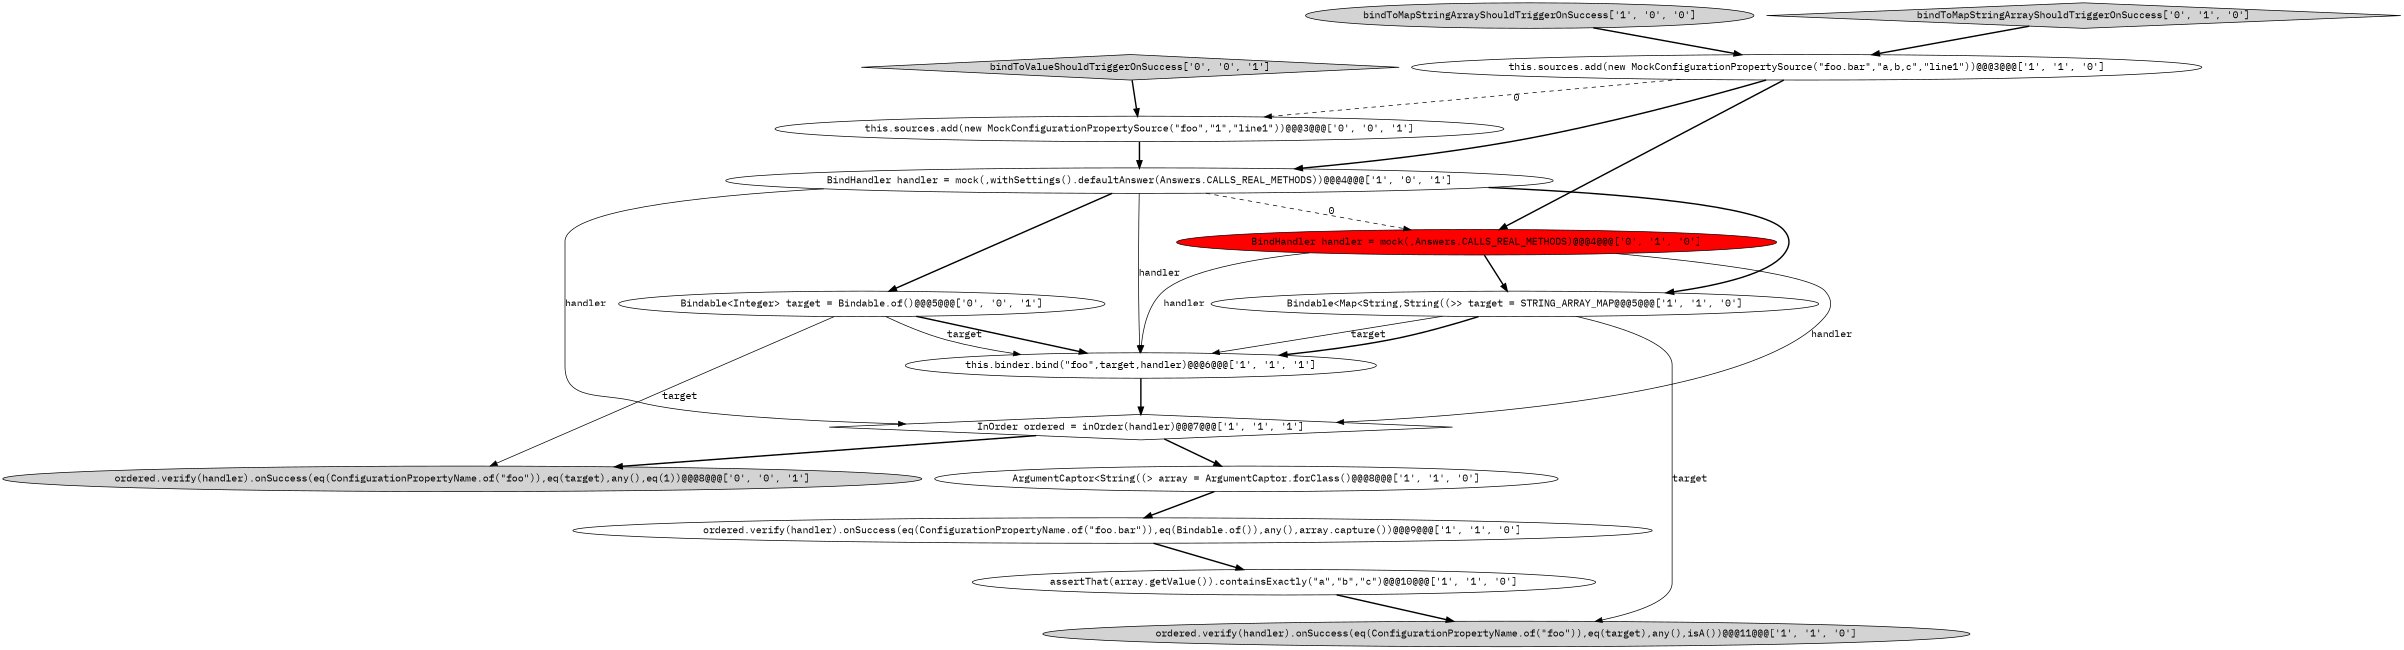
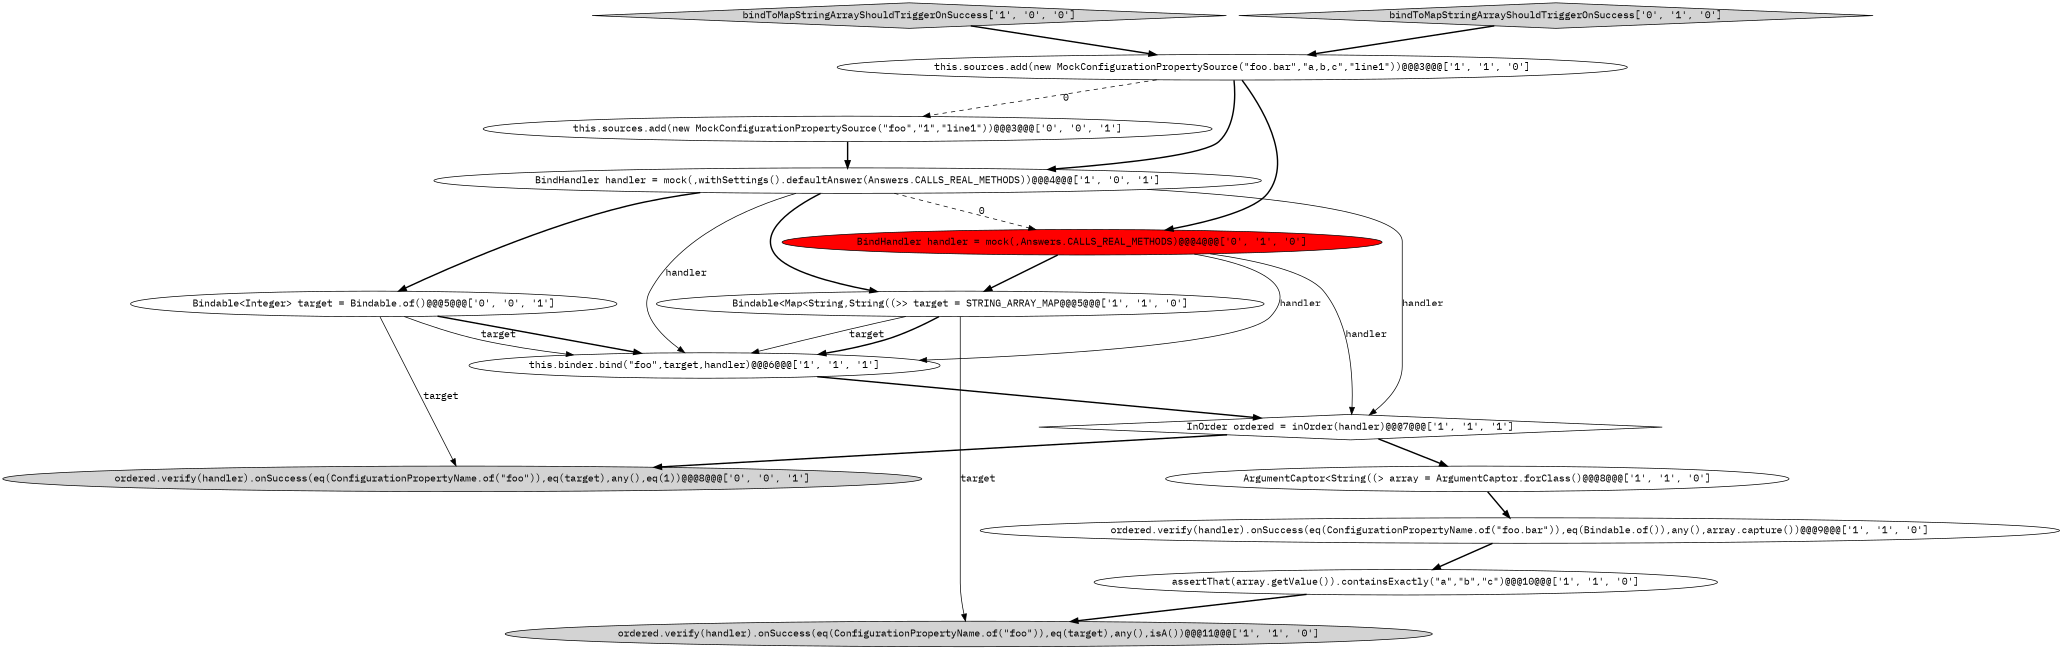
node "bindToMapStringArrayShouldTriggerOnSuccess['1', '0', '0']": shape ellipse -> diamond
node "bindToValueShouldTriggerOnSuccess['0', '0', '1']": removed
